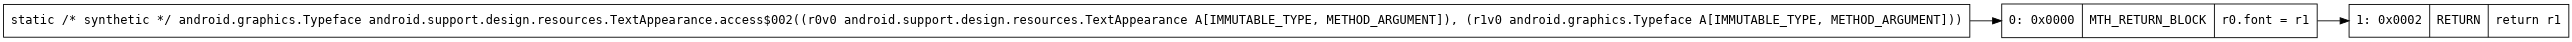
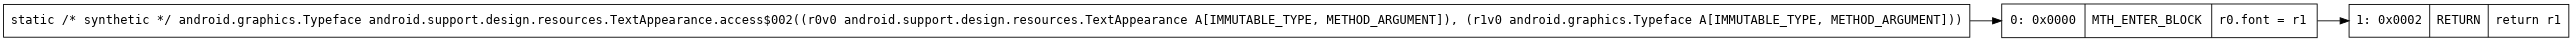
node "0: 0x0000": text "MTH_RETURN_BLOCK" -> "MTH_ENTER_BLOCK"
